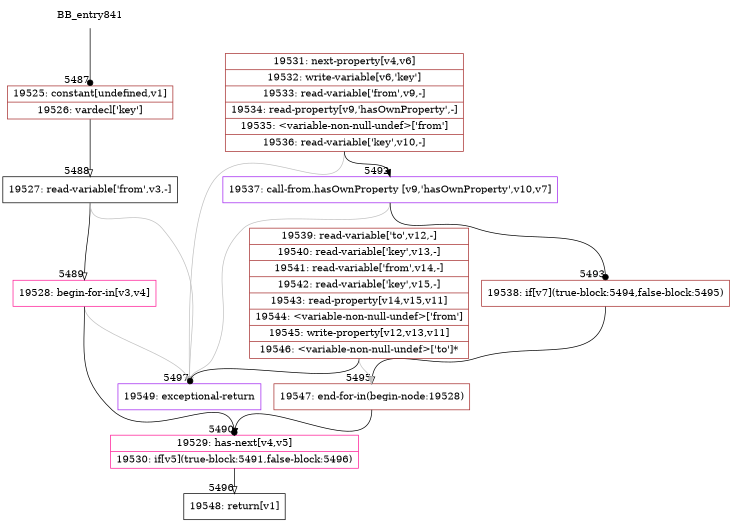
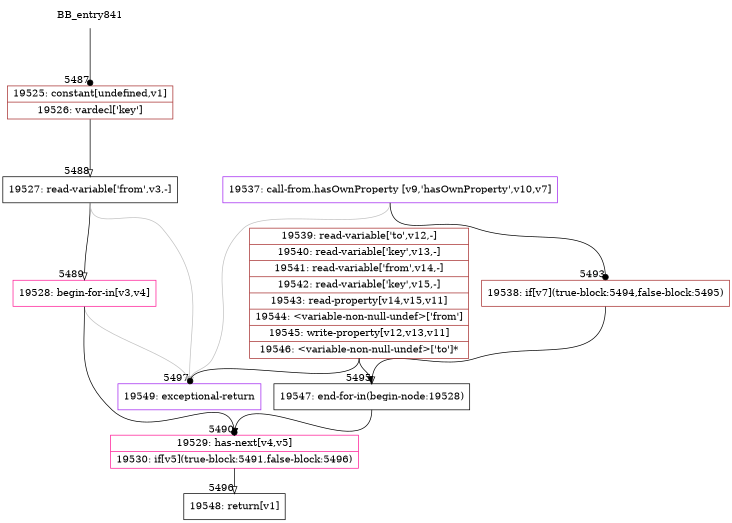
node "19531: next-property[v4,v6]": removed
edge "19539: read-variable['to',v12,-]" -> "19547: end-for-in(begin-node:19528)": color gray -> black
node "19547: end-for-in(begin-node:19528)": color brown -> black
